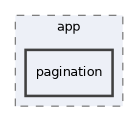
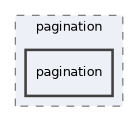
cluster "app": label "app" -> "pagination"
